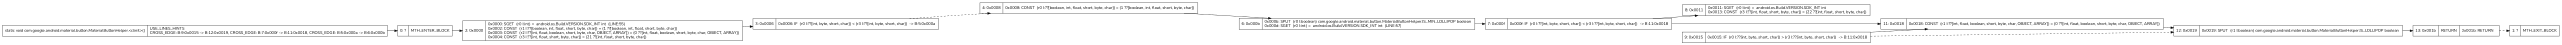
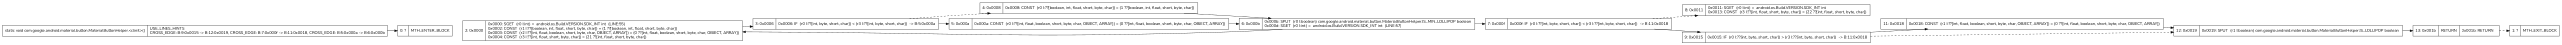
edge "7: 0x000f" -> "8: 0x0011": style solid -> dashed
node "5: 0x000a": added
edge "7: 0x000f" -> "11: 0x0018": now "7: 0x000f" -> "9: 0x0015"
edge "0: ?" -> "2: 0x0000": now "6: 0x000b" -> "2: 0x0000"
